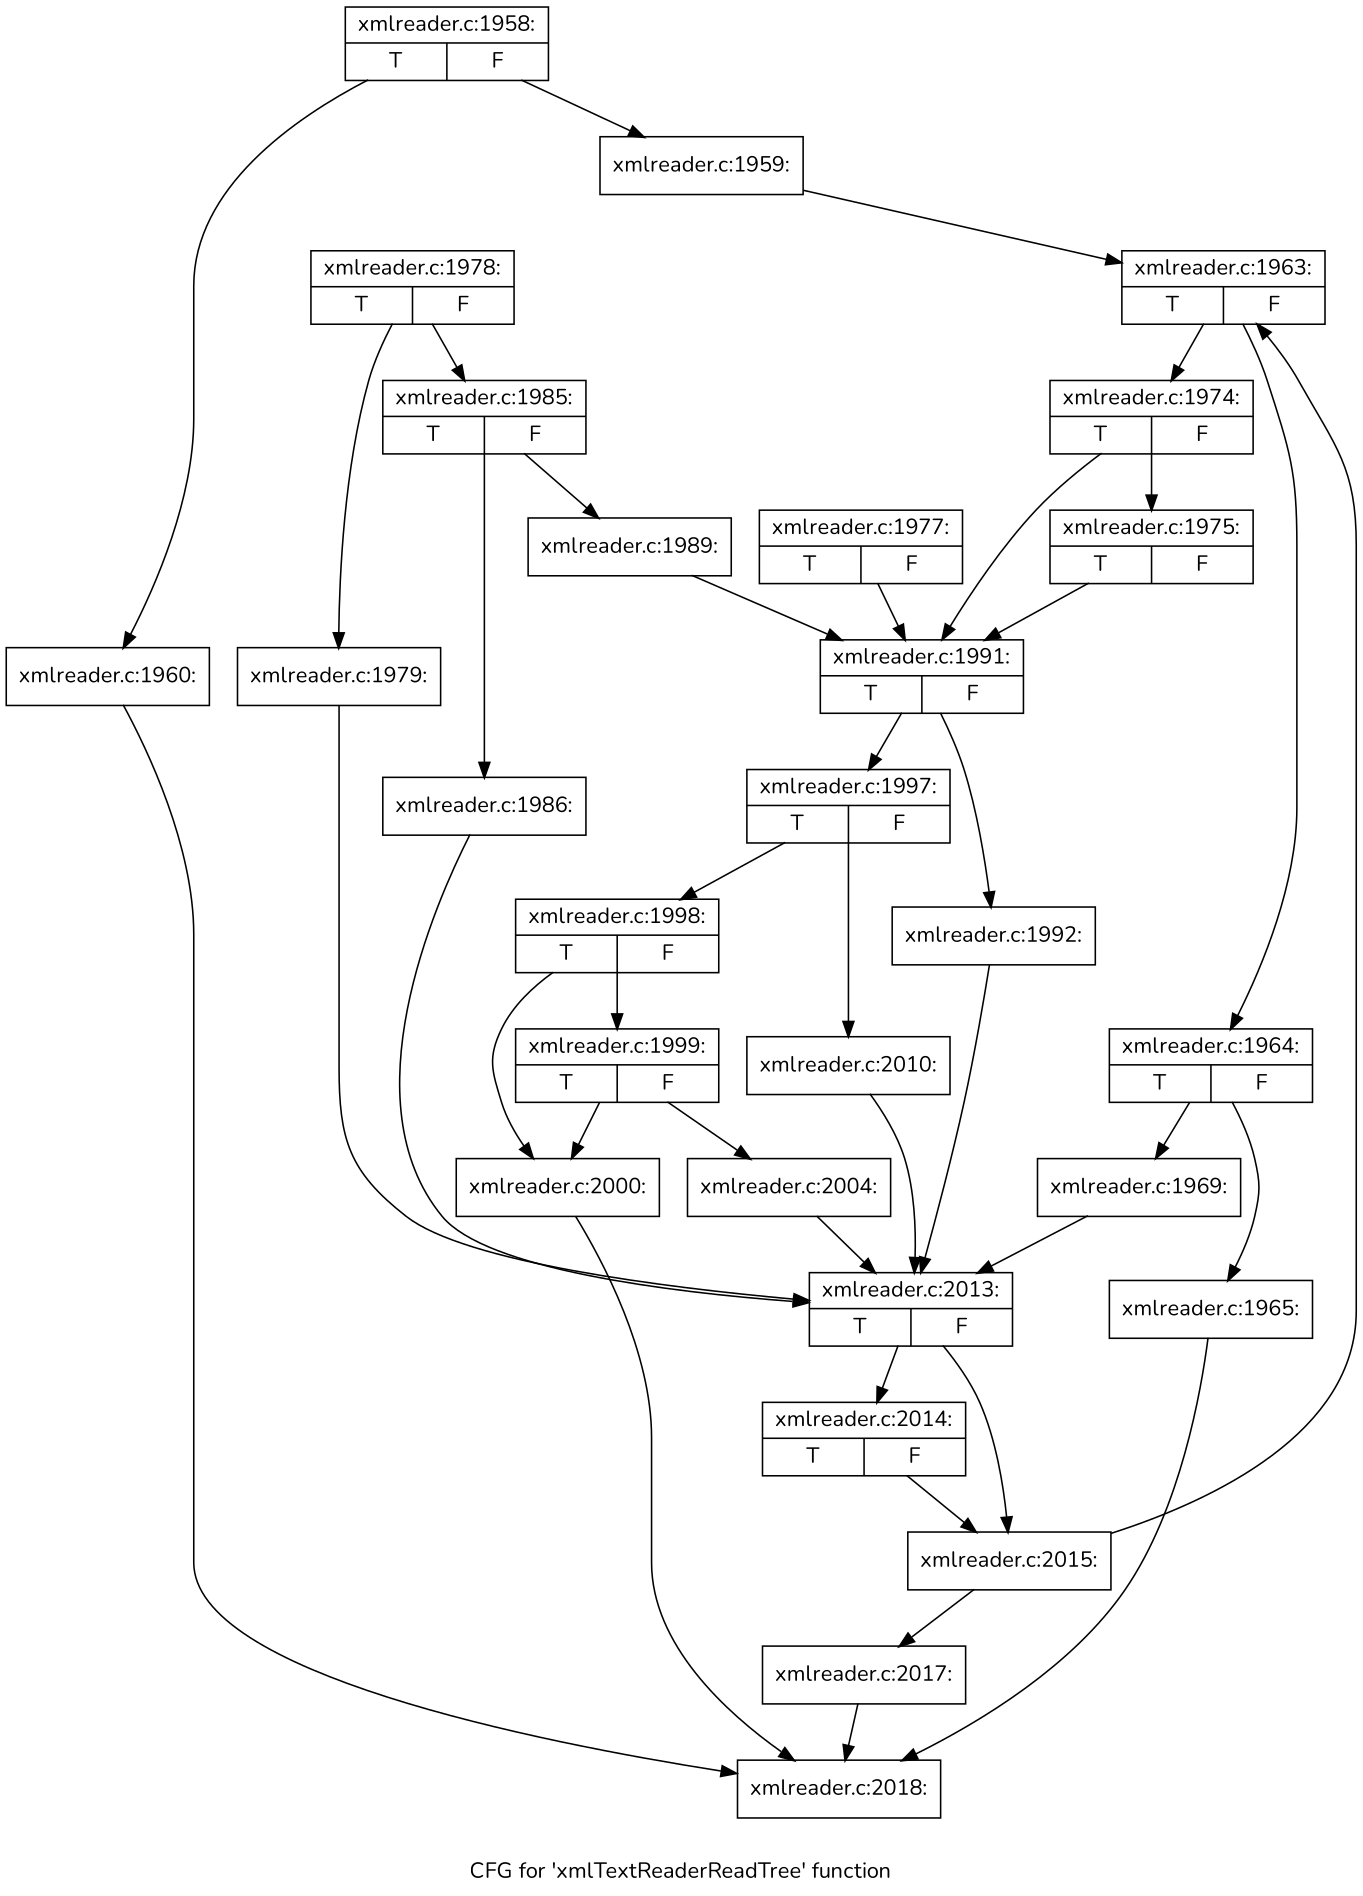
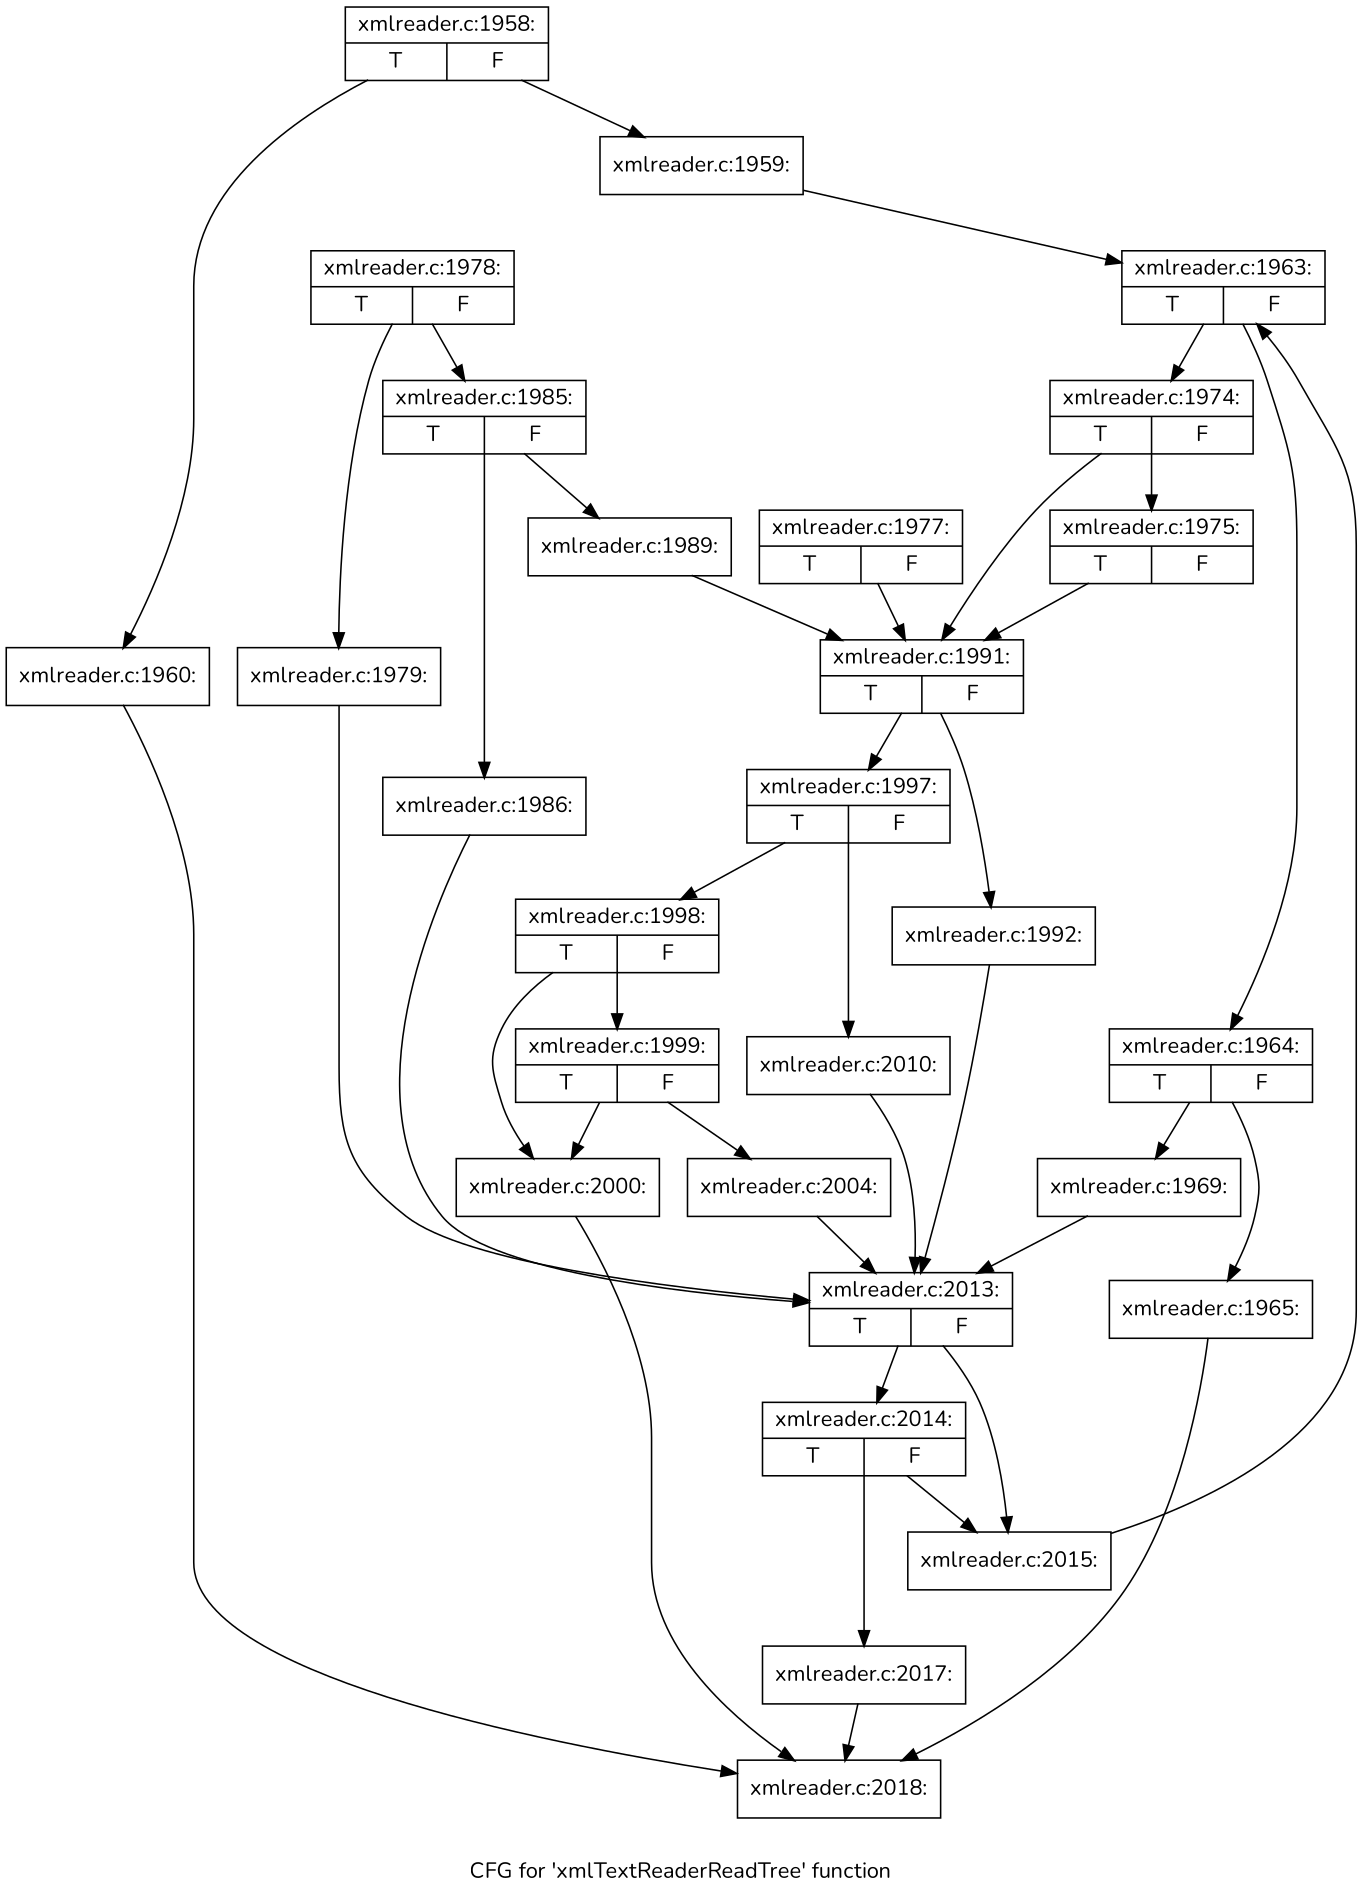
edge "xmlreader.c:2015:" -> "xmlreader.c:2017:": now "xmlreader.c:2014:" -> "xmlreader.c:2017:"
